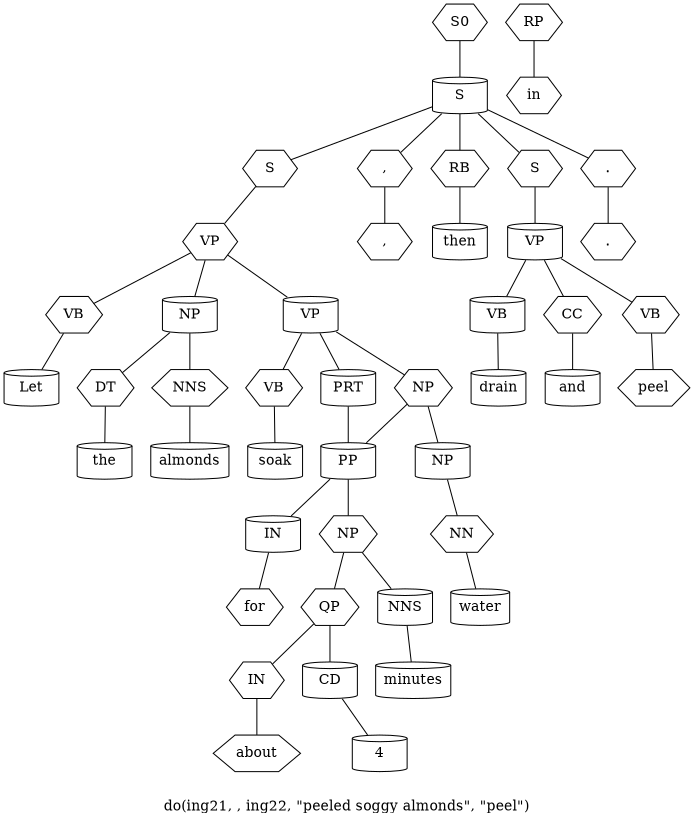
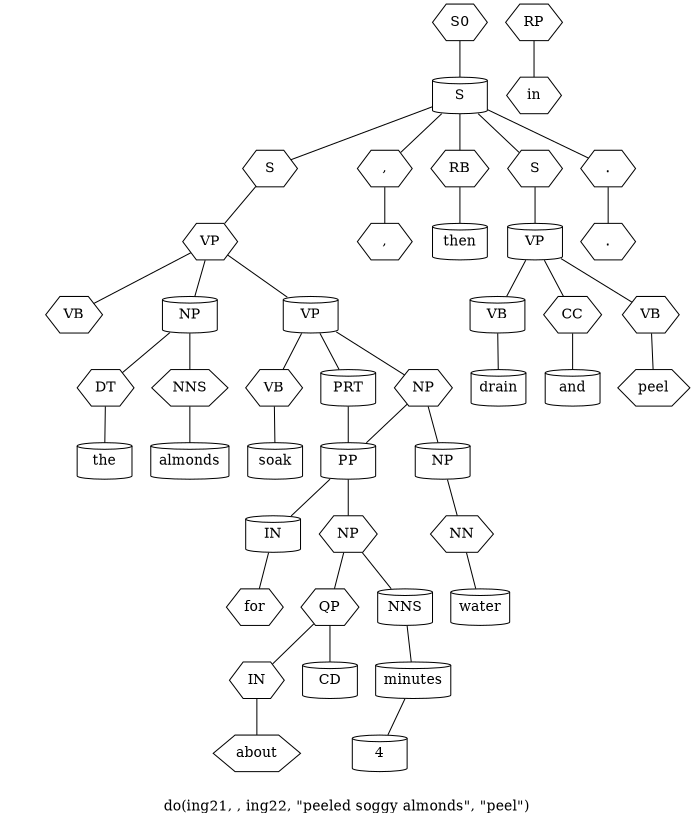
node "Let": removed
edge "CD" -- "4": now "minutes" -- "4"
